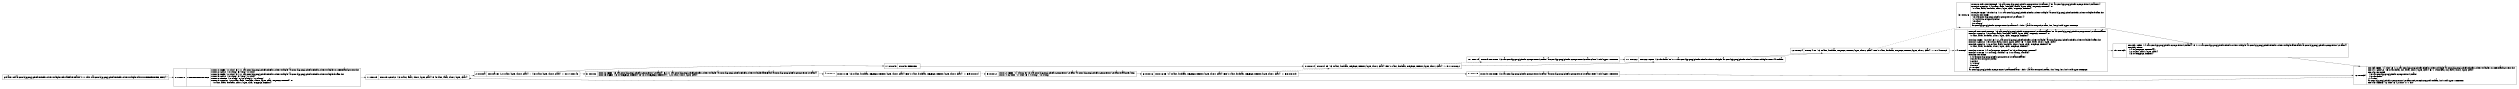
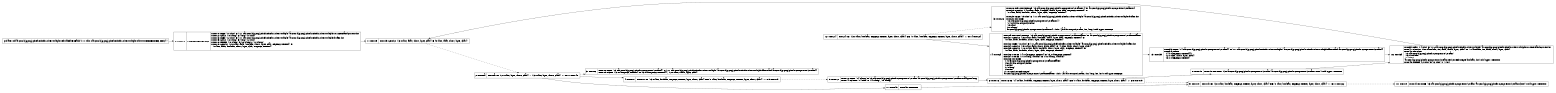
edge "13: 0x0026" -> "15: 0x003b": removed
node "11: 0x0022": removed
node "14: 0x002f": text "(r10 I:int)" -> "(r10 I:setStoreFirstByte)"
edge "3: 0x000c" -> "4: 0x0010": now "2: 0x000a" -> "4: 0x0010"
